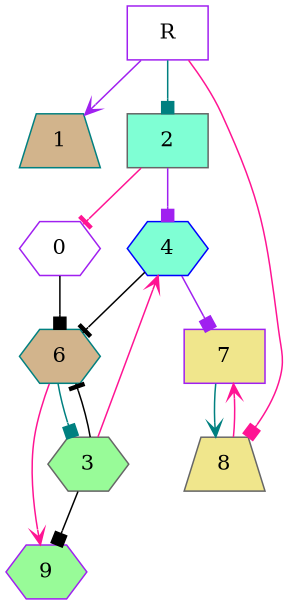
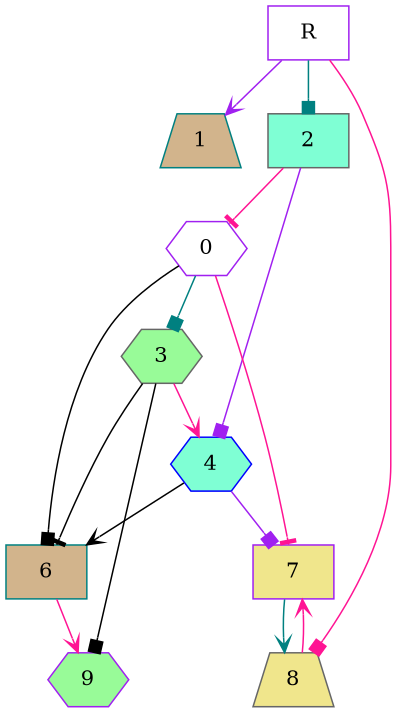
edge "4" -> "6": arrowhead tee -> vee
node "6": shape hexagon -> box
edge "6" -> "3": now "0" -> "3"
edge "0" -> "7": added
